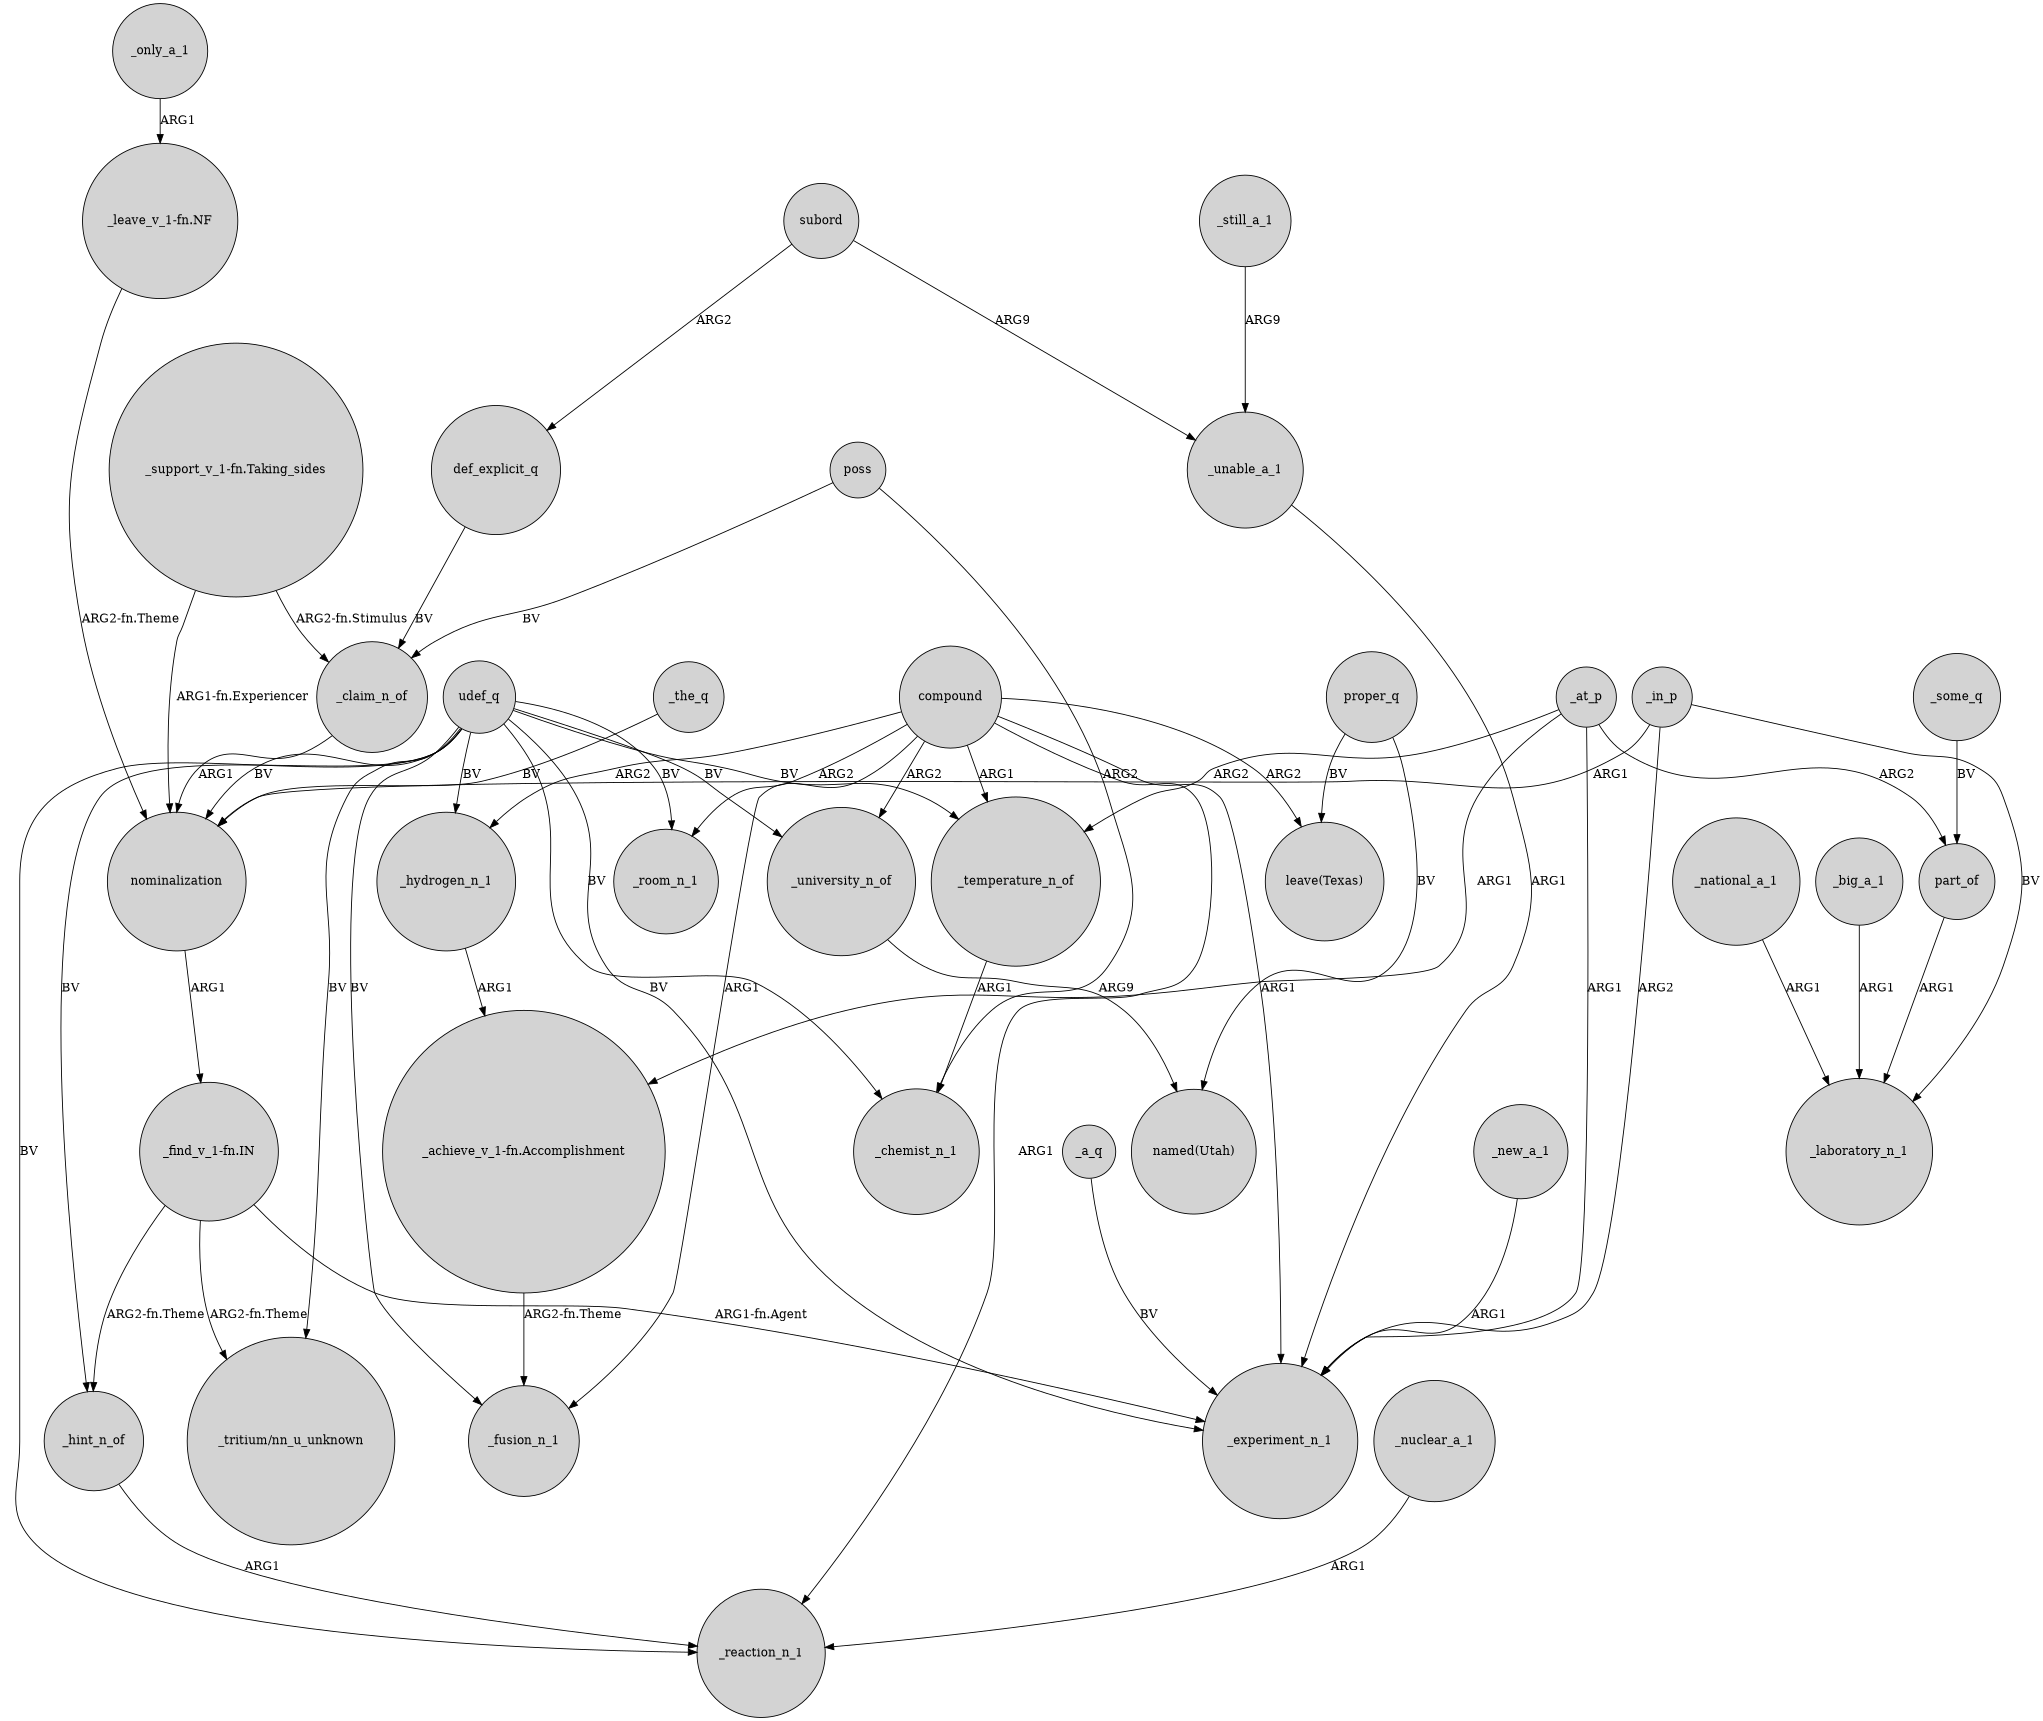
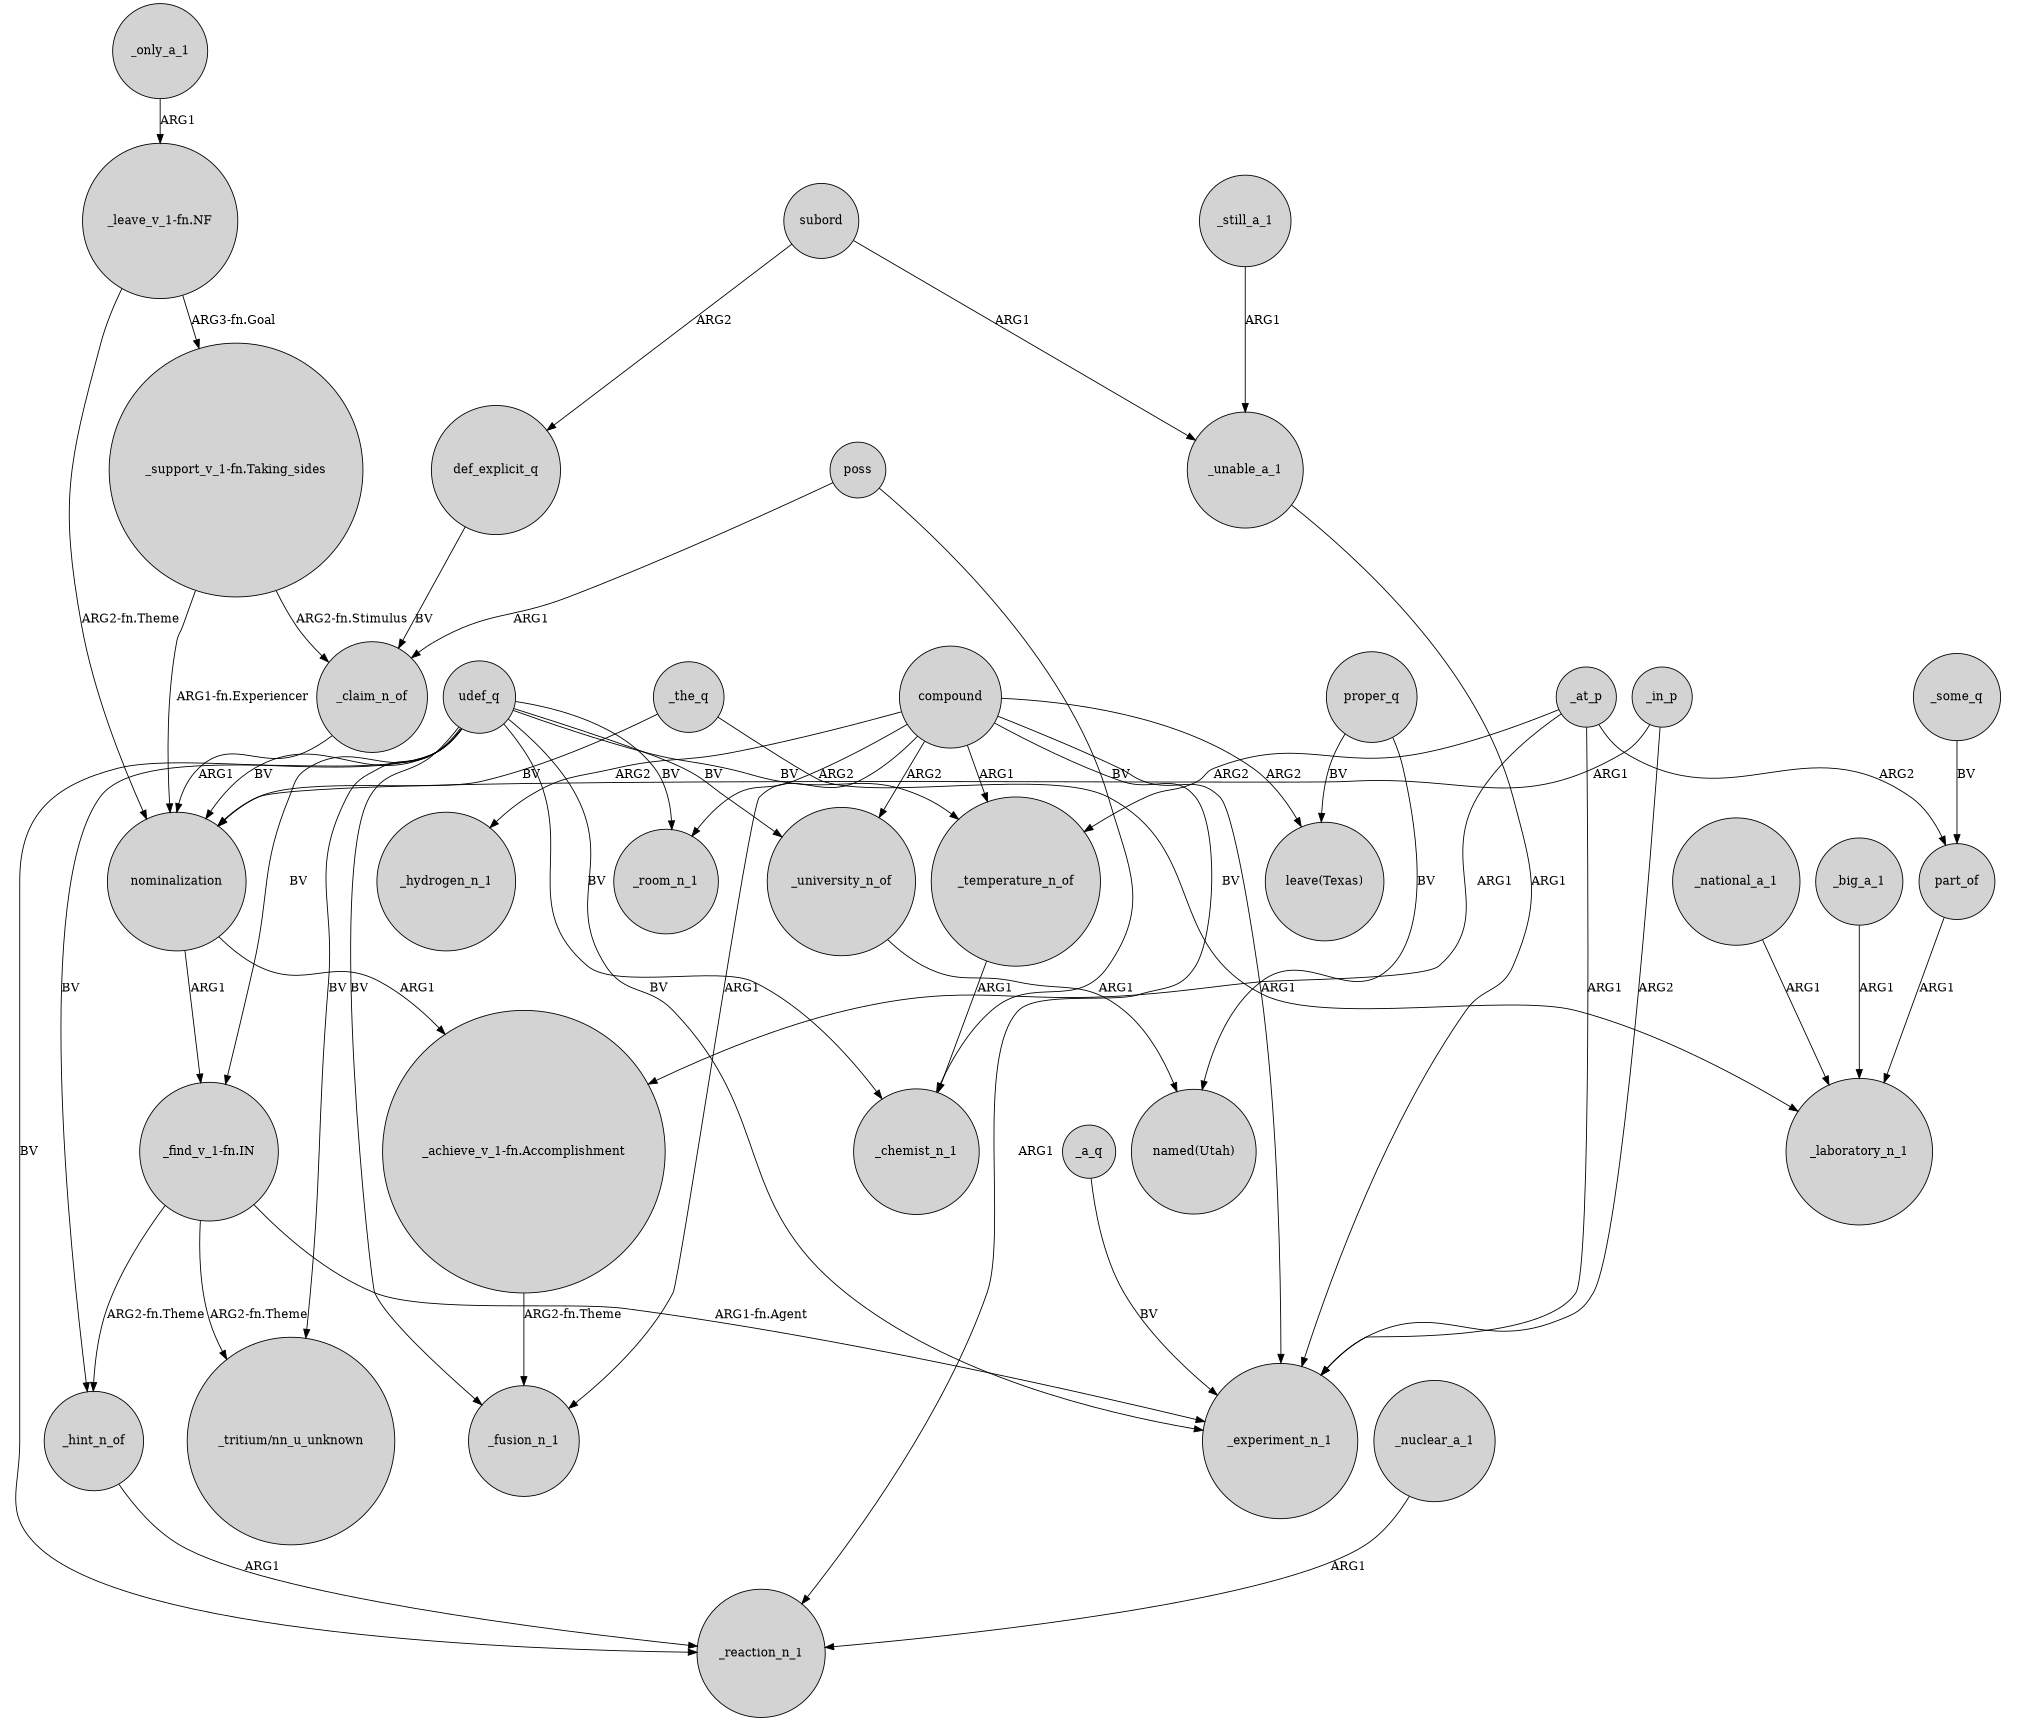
edge "_leave_v_1-fn.NF" -> "_support_v_1-fn.Taking_sides": added, label "ARG3-fn.Goal"
edge "subord" -> "_unable_a_1": label "ARG9" -> "ARG1"
edge "_still_a_1" -> "_unable_a_1": label "ARG9" -> "ARG1"
edge "poss" -> "_claim_n_of": label "BV" -> "ARG1"
edge "udef_q" -> "_hydrogen_n_1": now "udef_q" -> "_find_v_1-fn.IN"
edge "poss" -> "_chemist_n_1": label "ARG2" -> "BV"
edge "_in_p" -> "_laboratory_n_1": now "_the_q" -> "_laboratory_n_1"
edge "_hydrogen_n_1" -> "_achieve_v_1-fn.Accomplishment": now "nominalization" -> "_achieve_v_1-fn.Accomplishment"
edge "_university_n_of" -> "named(Utah)": label "ARG9" -> "ARG1"
node "_new_a_1": removed
